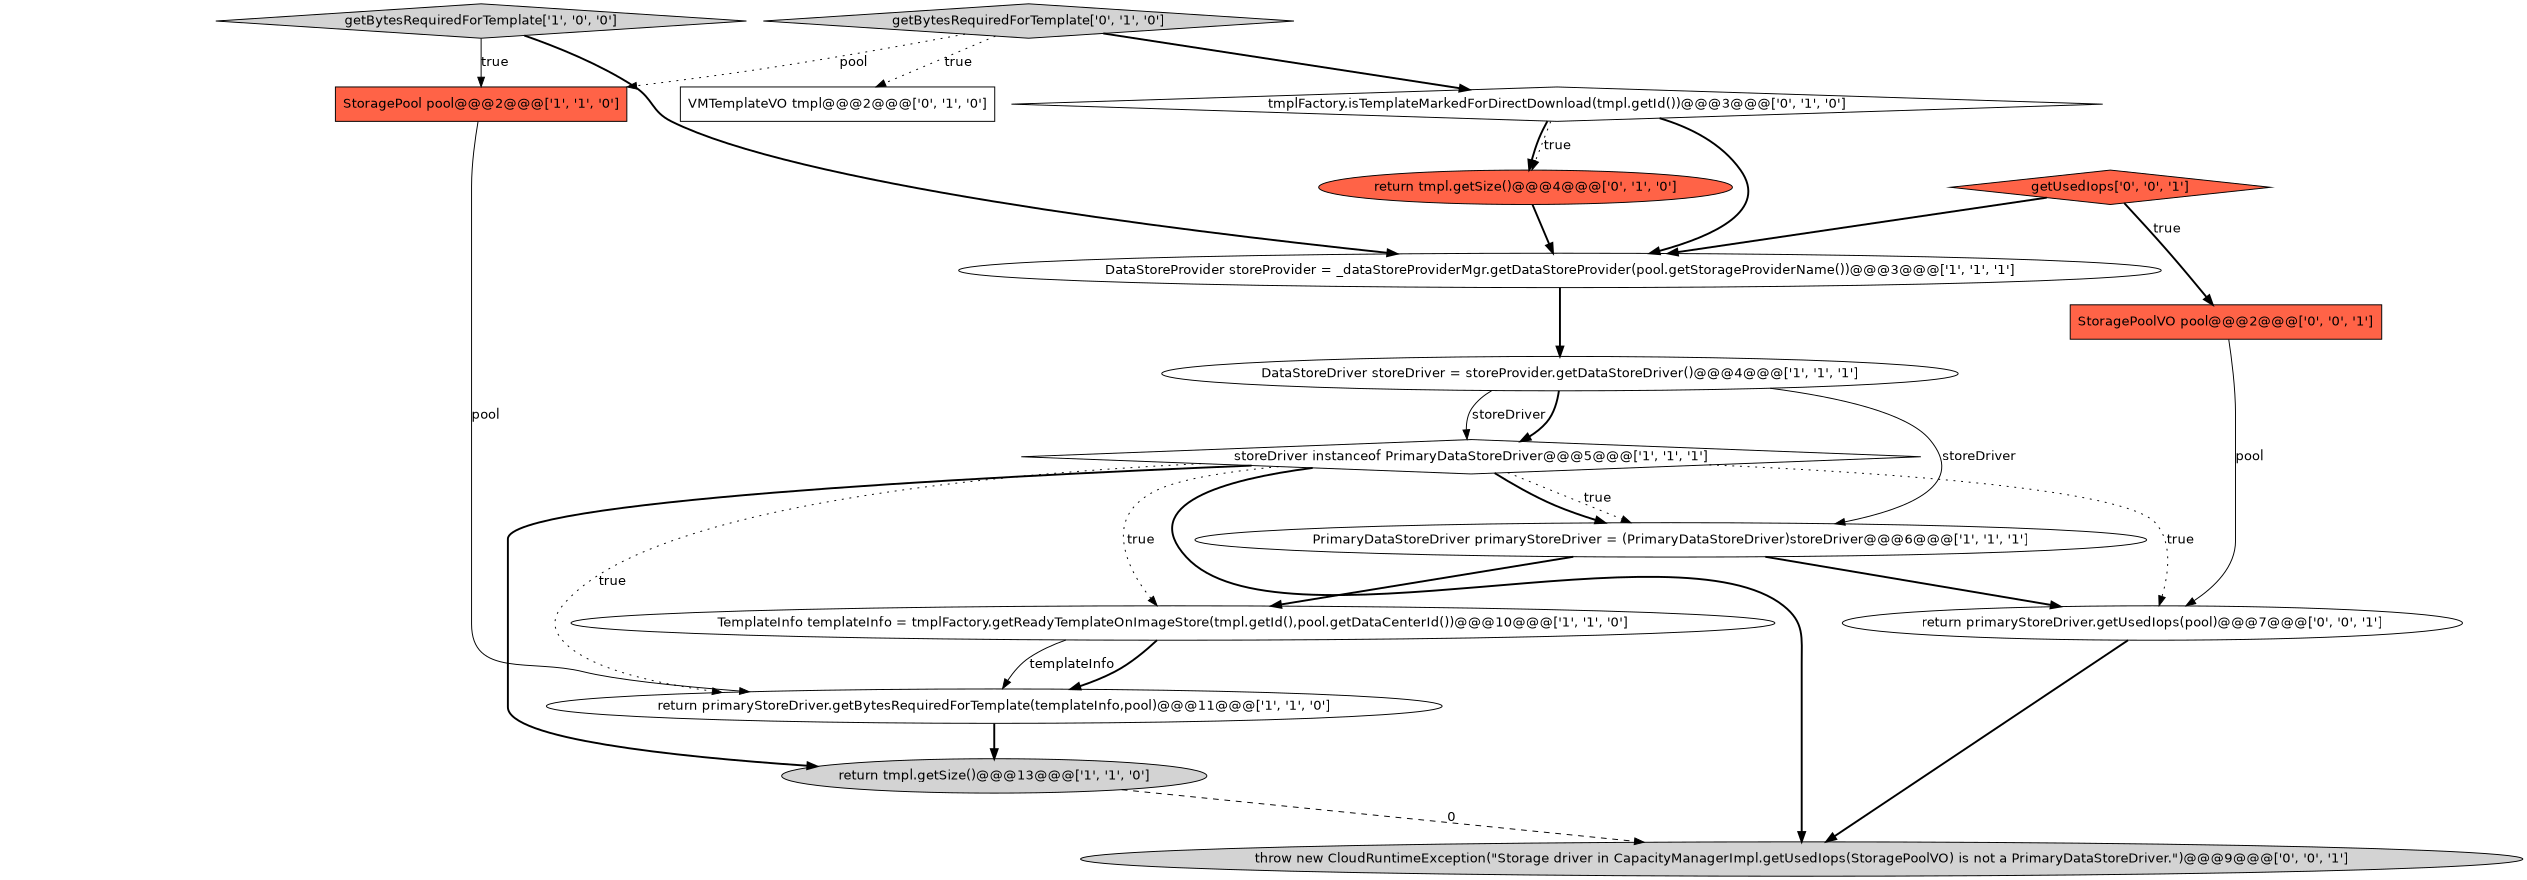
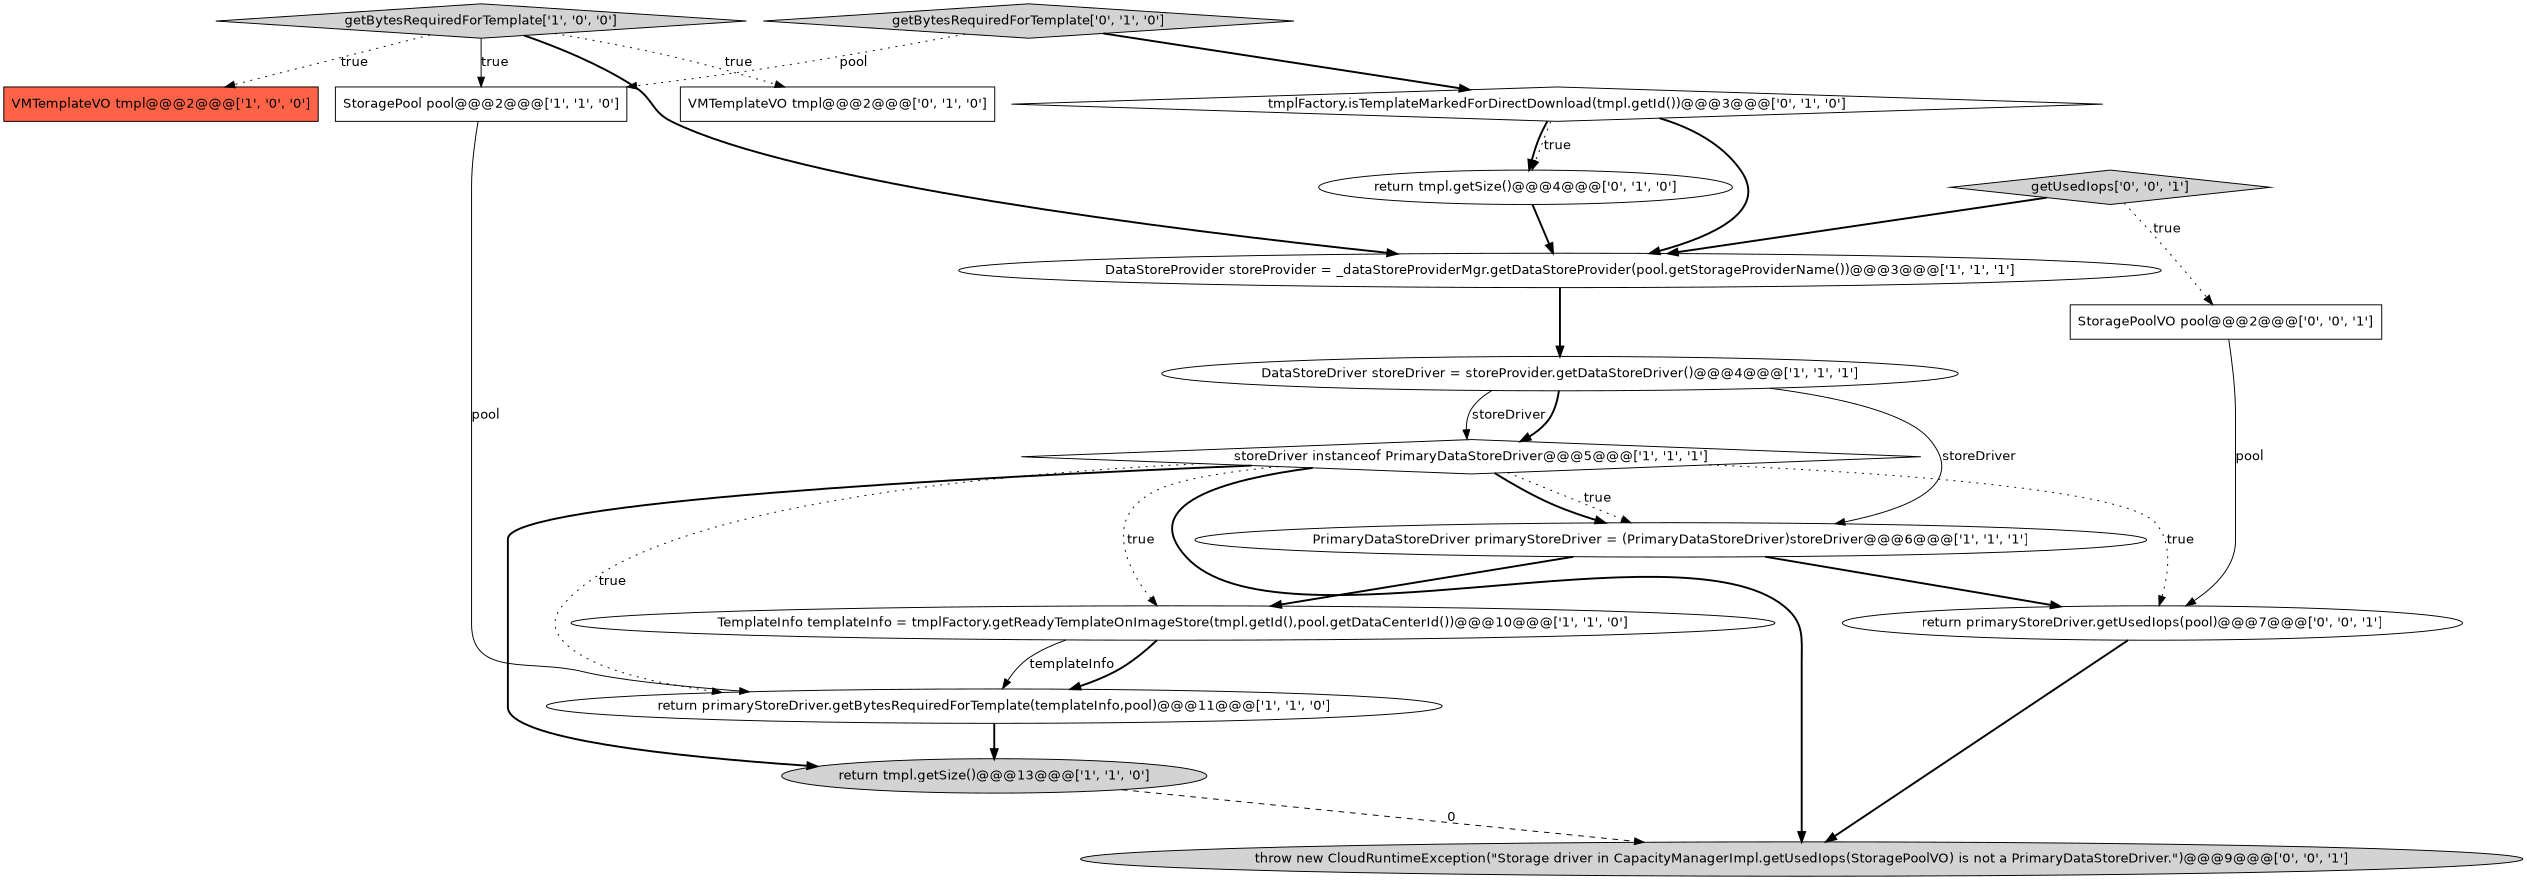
edge "getBytesRequiredForTemplate['0', '1', '0']" -> "VMTemplateVO tmpl@@@2@@@['0', '1', '0']": now "getBytesRequiredForTemplate['1', '0', '0']" -> "VMTemplateVO tmpl@@@2@@@['0', '1', '0']"
node "VMTemplateVO tmpl@@@2@@@['1', '0', '0']": added
node "StoragePool pool@@@2@@@['1', '1', '0']": fillcolor tomato -> white
node "return tmpl.getSize()@@@4@@@['0', '1', '0']": fillcolor tomato -> white
node "getUsedIops['0', '0', '1']": fillcolor tomato -> lightgray
edge "getUsedIops['0', '0', '1']" -> "StoragePoolVO pool@@@2@@@['0', '0', '1']": style bold -> dotted
node "StoragePoolVO pool@@@2@@@['0', '0', '1']": fillcolor tomato -> white
